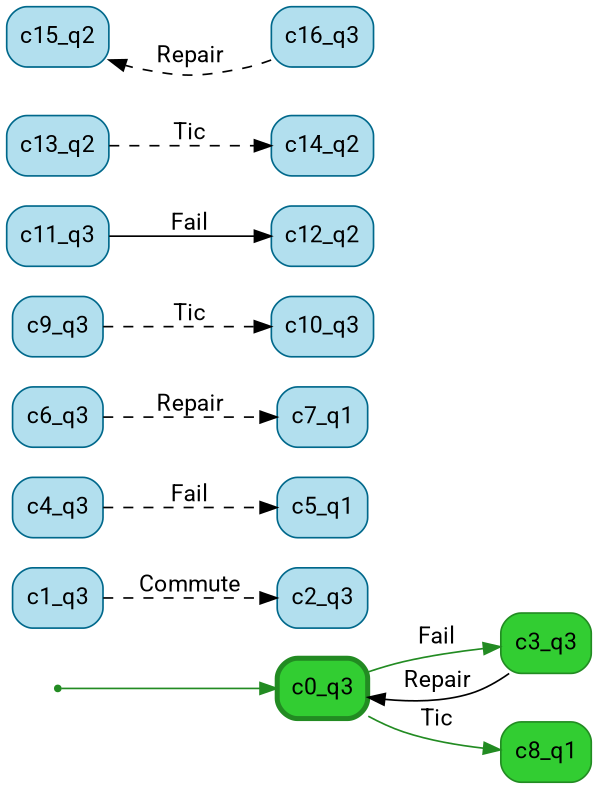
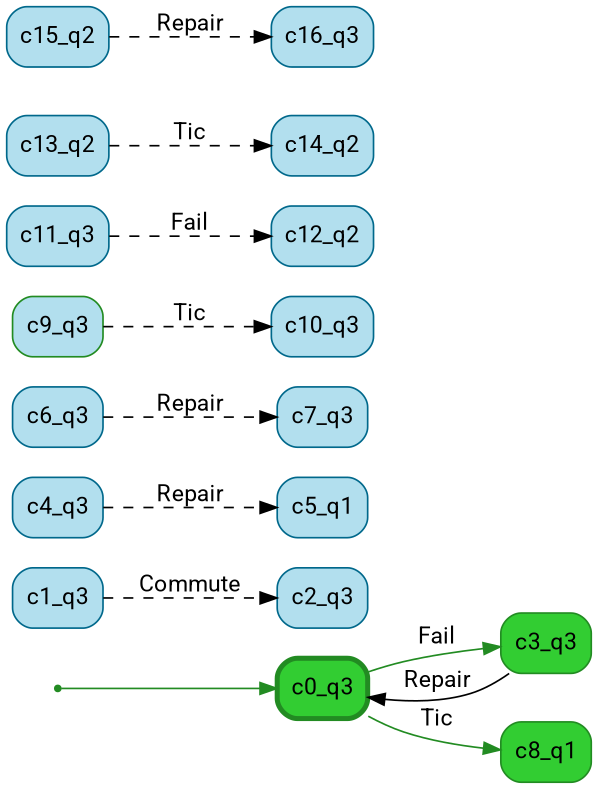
edge "c16_q3" -> "c15_q2": reversed
edge "c11_q3" -> "c12_q2": style solid -> dashed
node "c9_q3": color deepskyblue4 -> forestgreen
node "c7_q1": label "c7_q1" -> "c7_q3"
edge "c4_q3" -> "c5_q1": label "Fail" -> "Repair"
